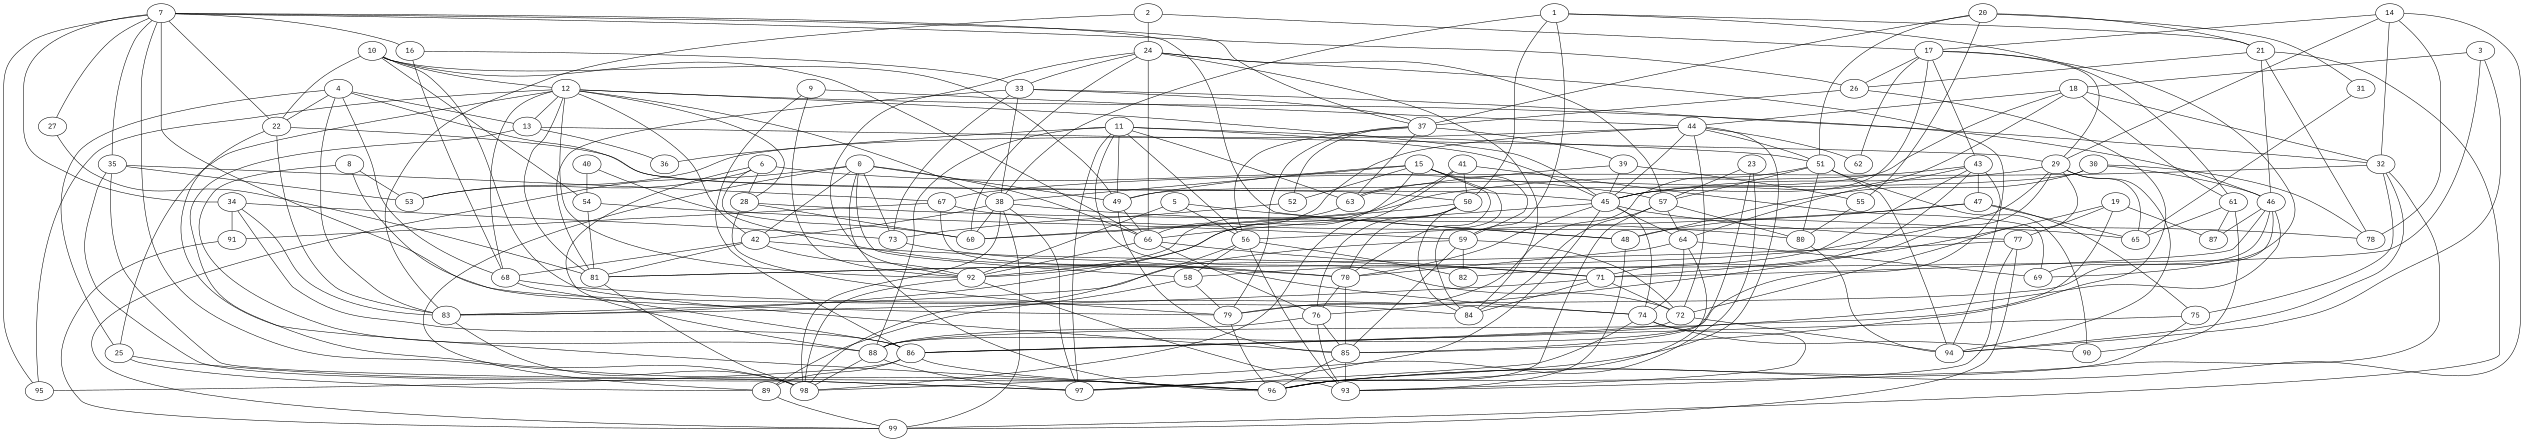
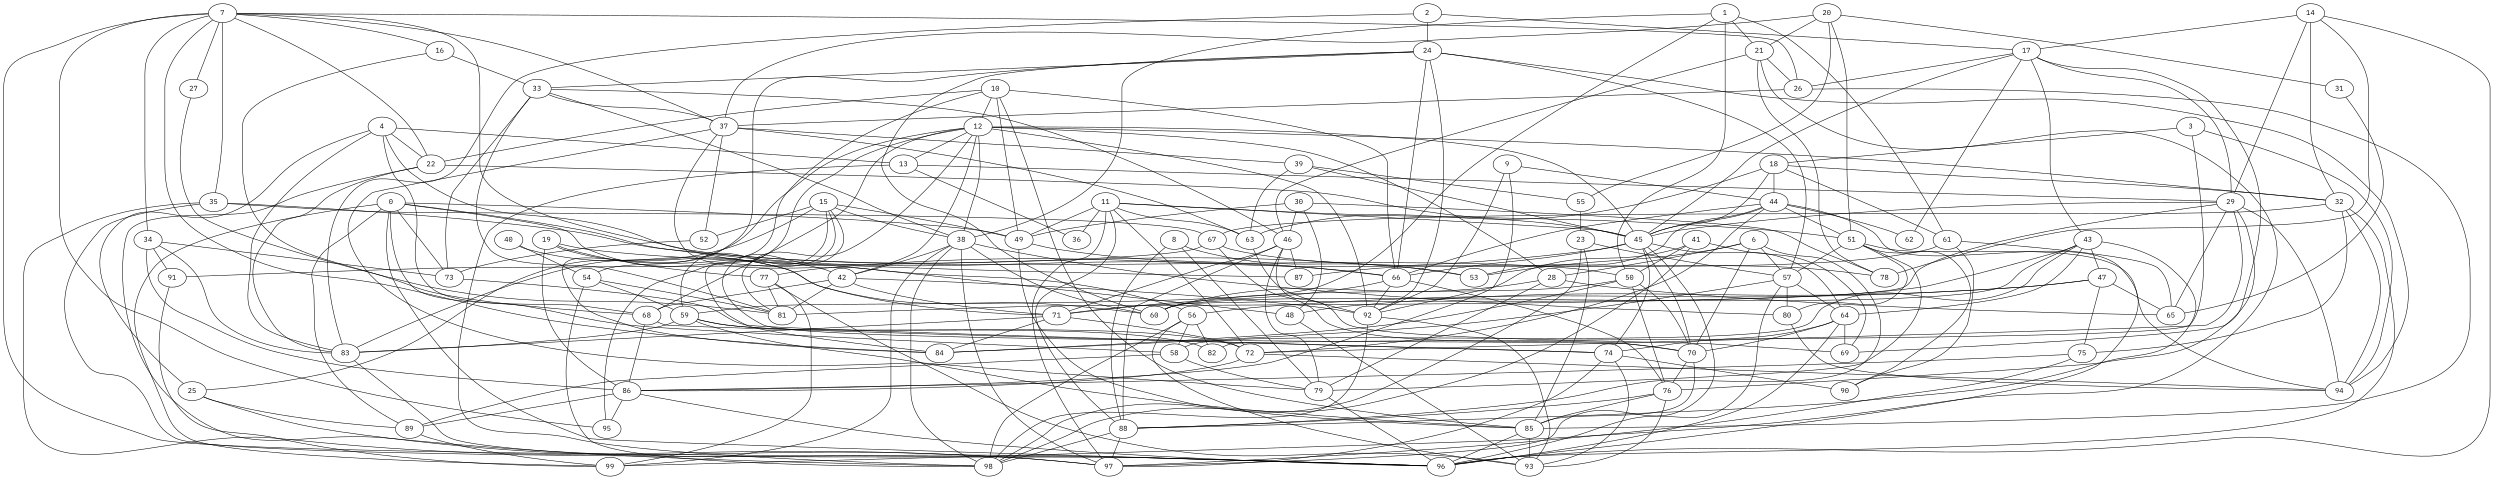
edge "11" -- "56": removed
node "5": removed
edge "55" -- "80": now "55" -- "23"
edge "81" -- "98": now "54" -- "98"
